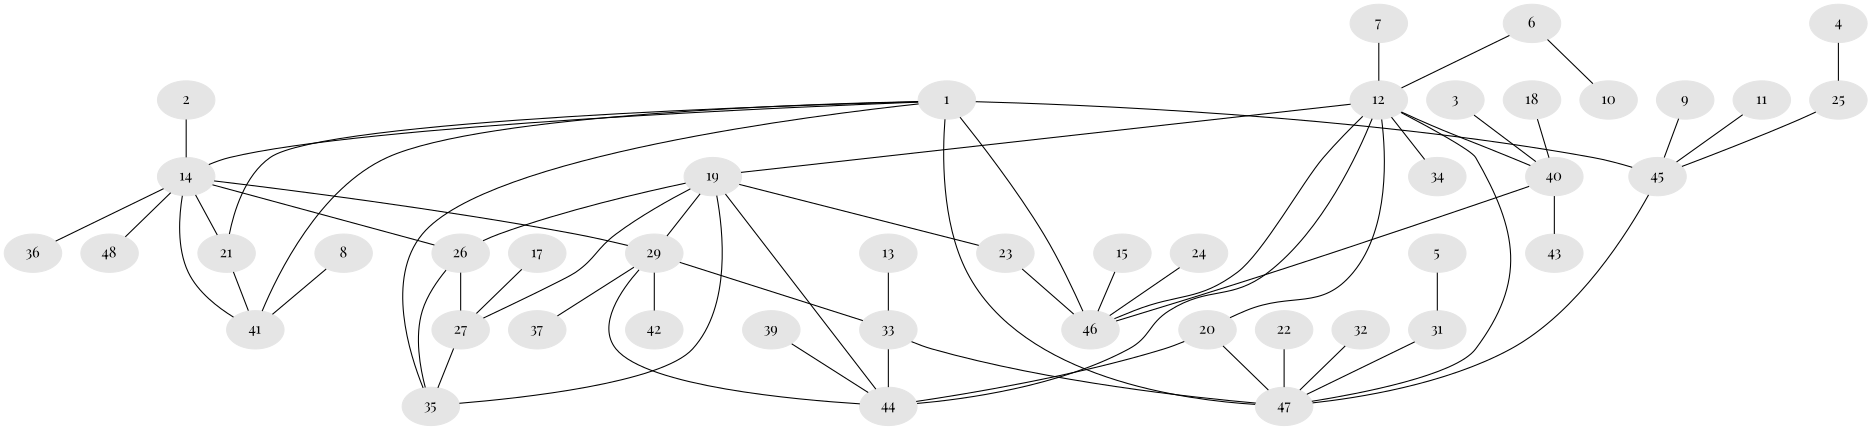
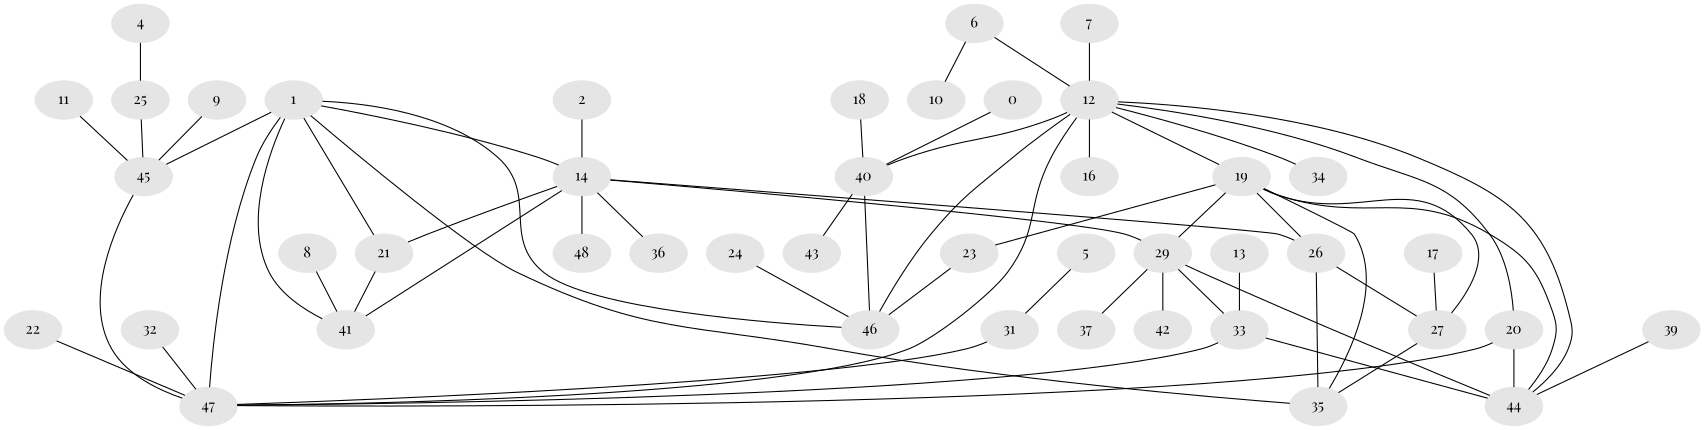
node "3": label "3" -> "0"
node "16": added
node "15": removed
